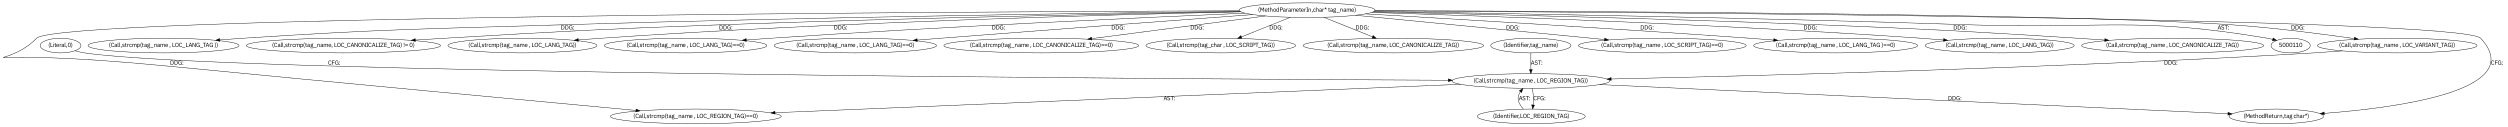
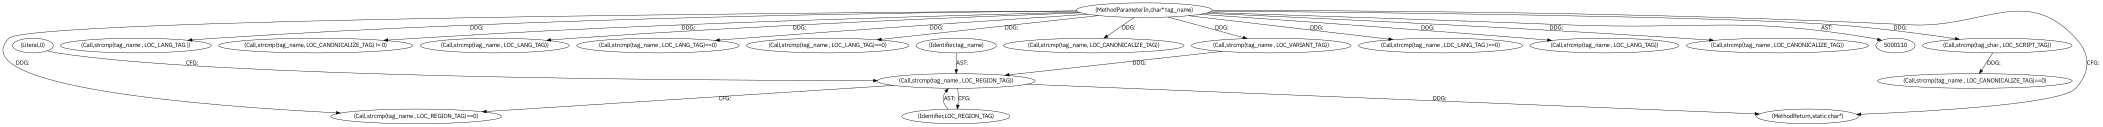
edge "(MethodParameterIn,char* tag_name)" -> "(Call,strcmp(tag_name , LOC_CANONICALIZE_TAG)==0)": now "(Call,strcmp(tag_char , LOC_SCRIPT_TAG))" -> "(Call,strcmp(tag_name , LOC_CANONICALIZE_TAG)==0)"
node "(Call,strcmp(tag_name , LOC_SCRIPT_TAG)==0)": removed
edge "(Call,strcmp(tag_name , LOC_REGION_TAG))" -> "(Call,strcmp(tag_name , LOC_REGION_TAG)==0)": label "AST: " -> "CFG: "
node "(MethodReturn,tag char*)": label "(MethodReturn,tag char*)" -> "(MethodReturn,static char*)"
